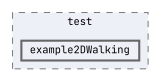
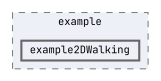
cluster "test": label "test" -> "example"
